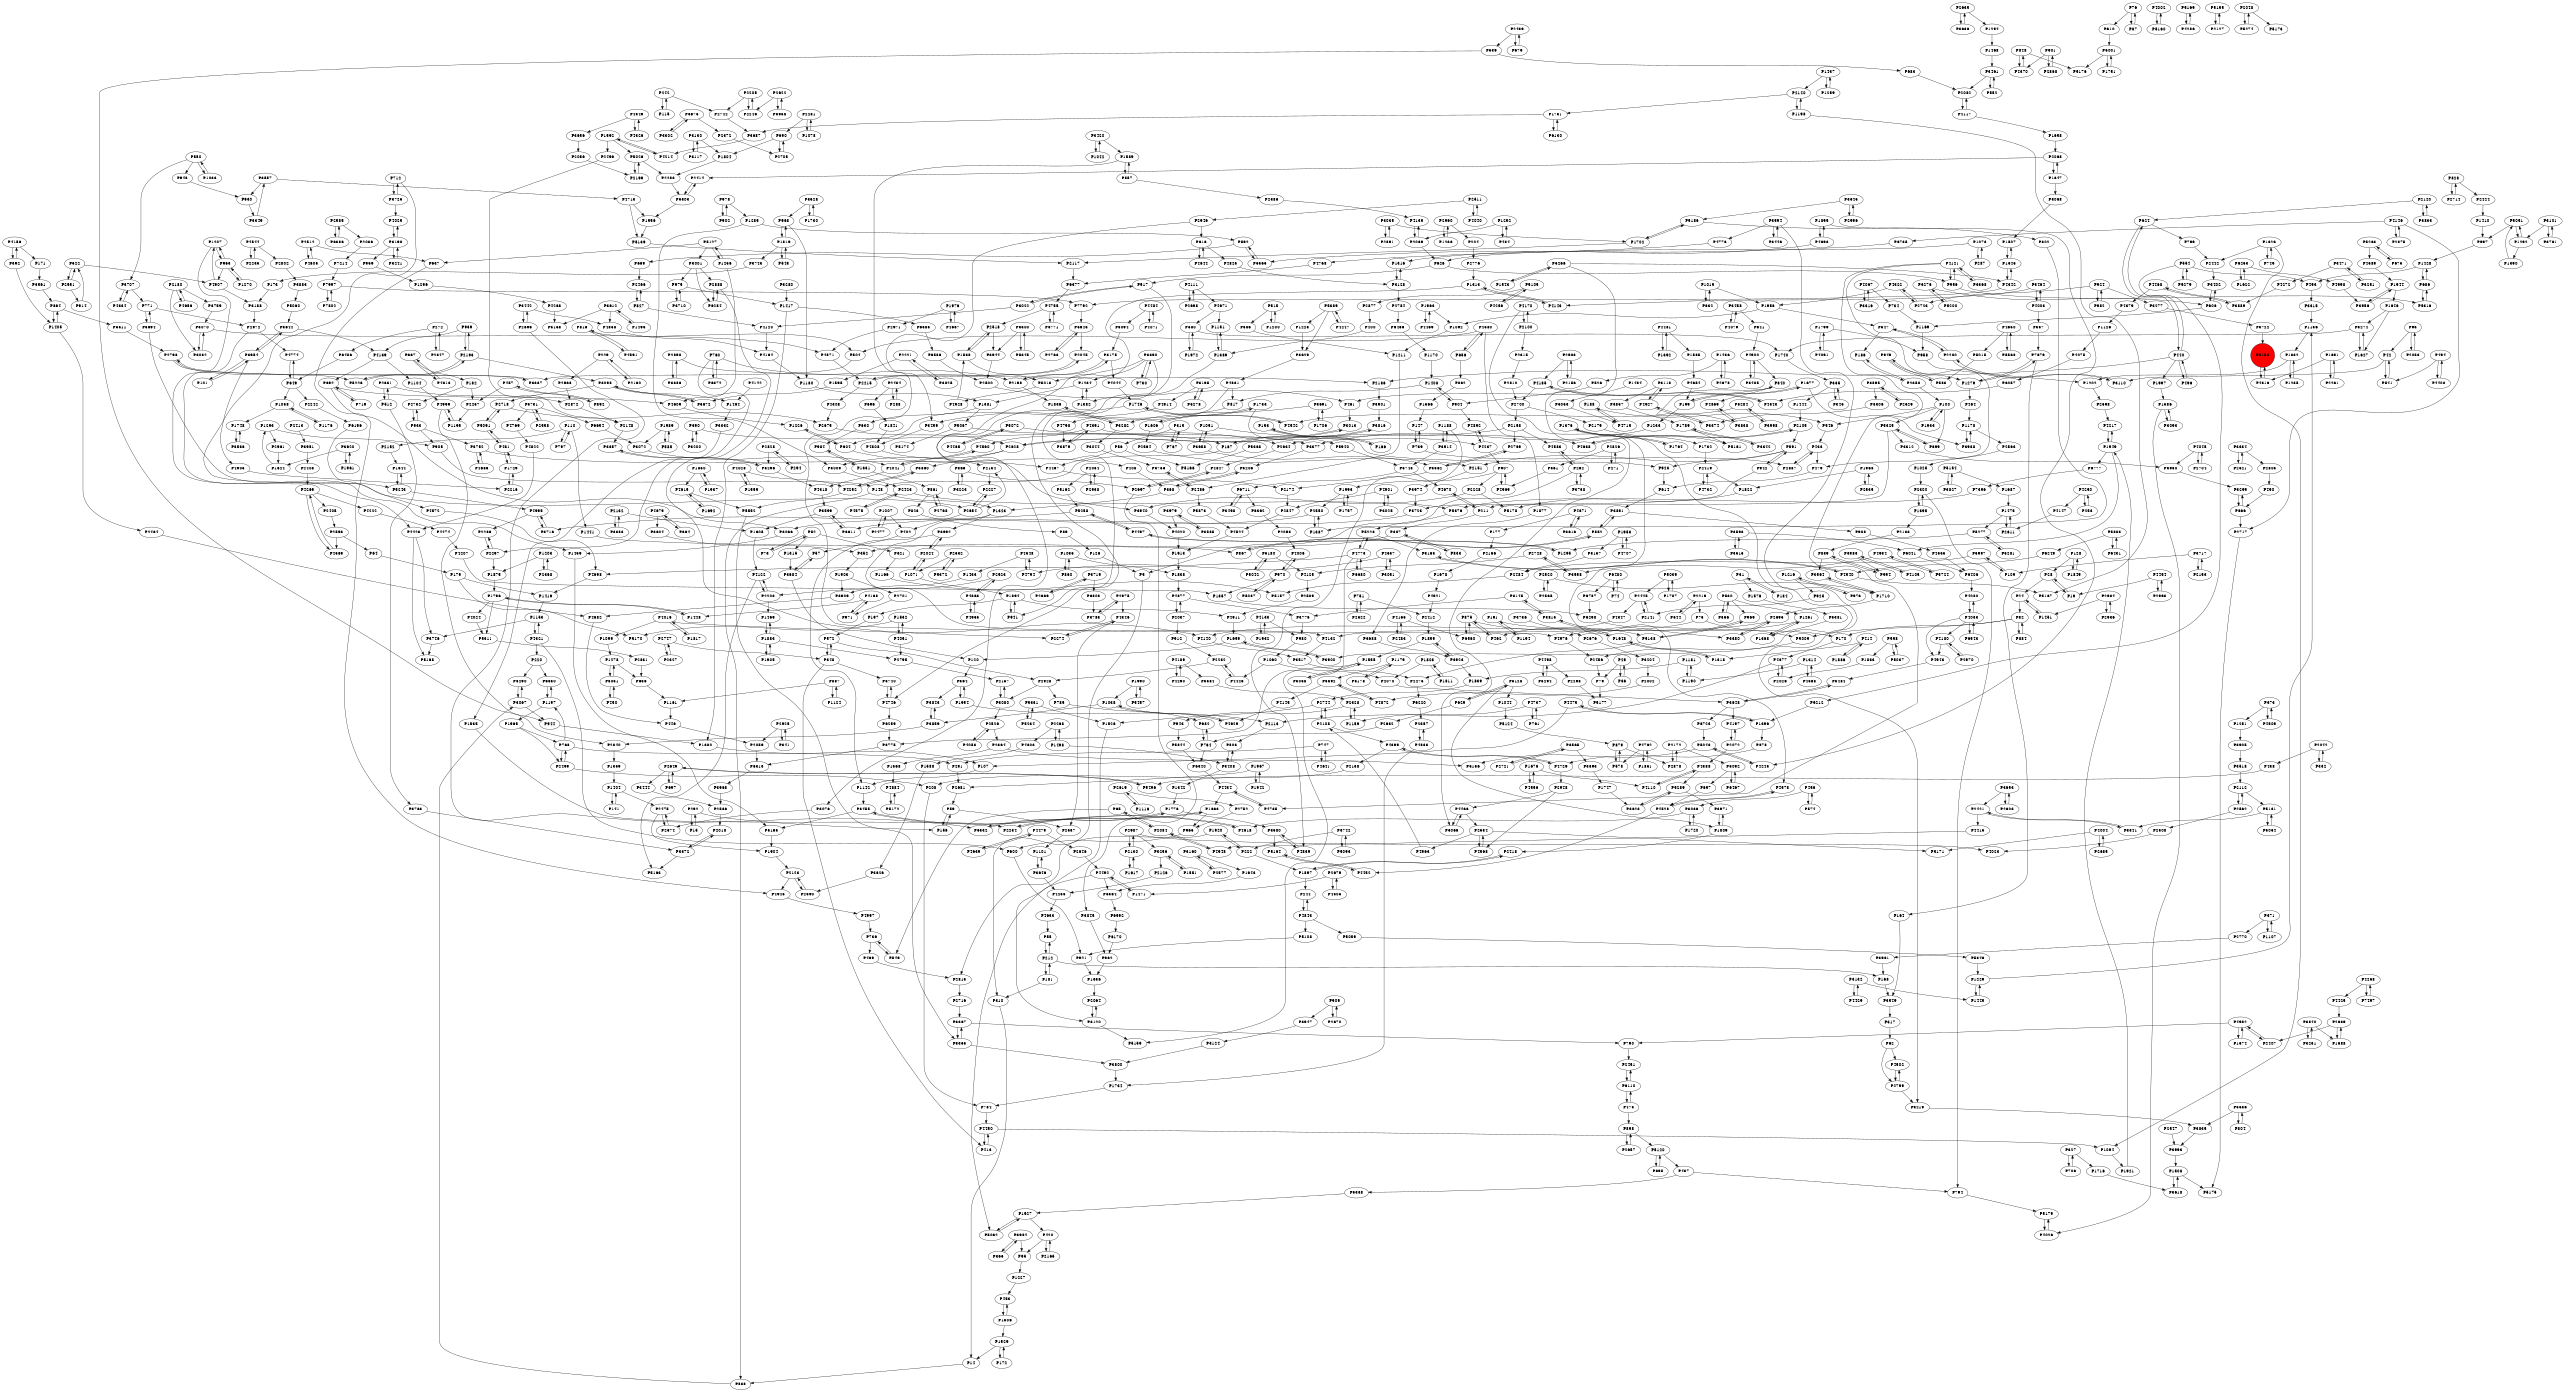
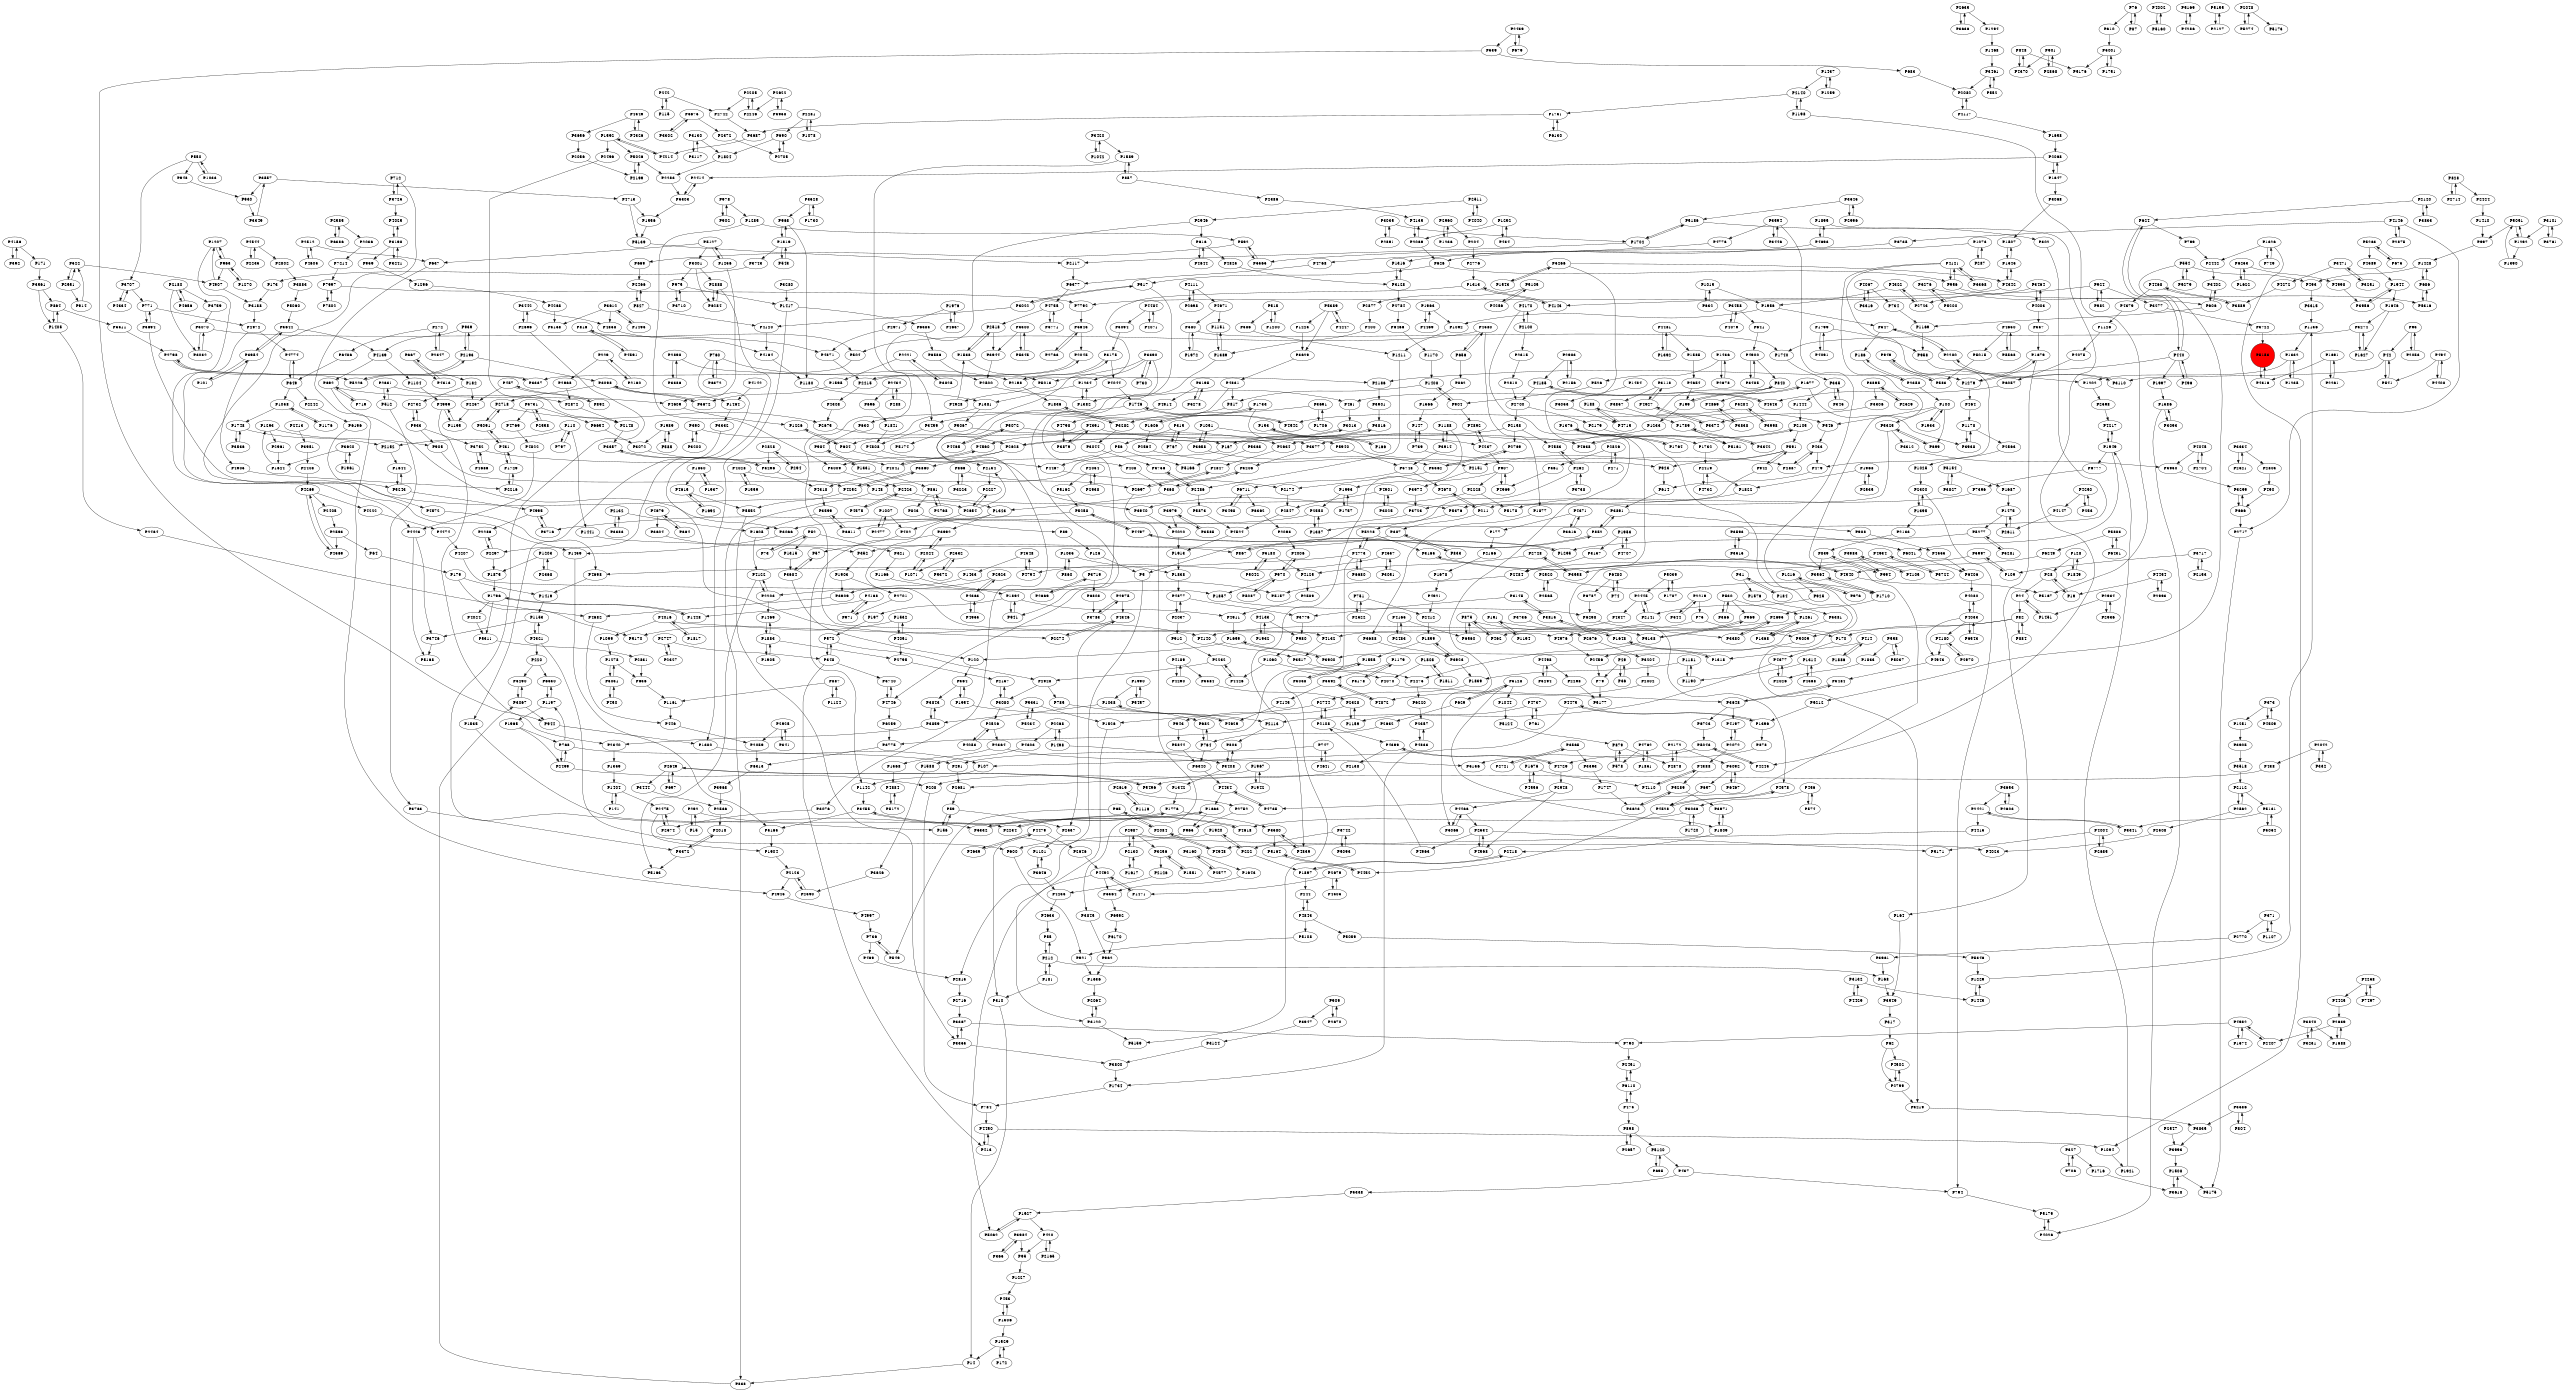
edge "P392" -> "P1405": now "P3561" -> "P1405"
node "P7679": label "P7679" -> "P1679"
edge "P1748" -> "P2152": added
